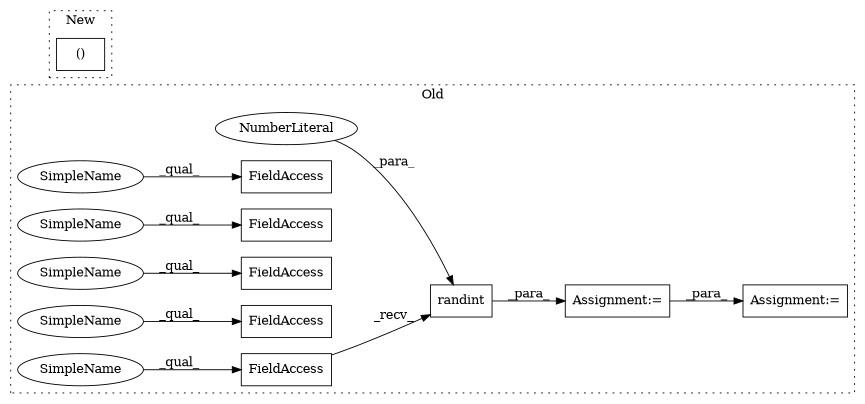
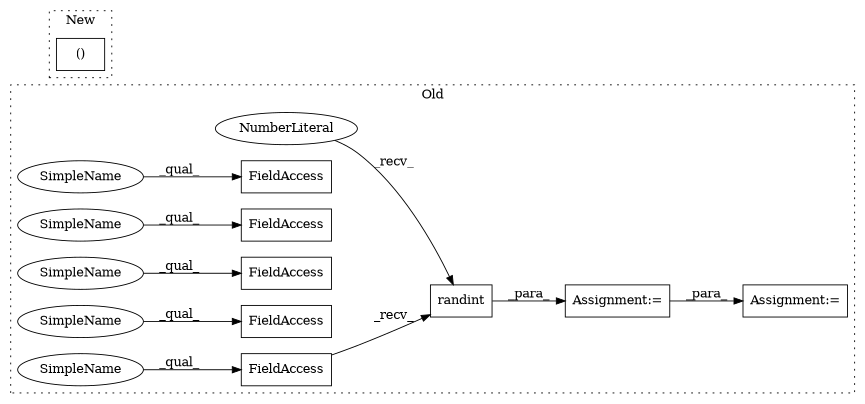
edge "NumberLiteral" -> "randint": label "_para_" -> "_recv_"
